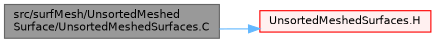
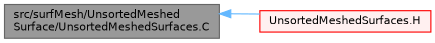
edge "src/surfMesh/UnsortedMeshed Surface/UnsortedMeshedSurfaces.C" -> "UnsortedMeshedSurfaces.H": reversed
